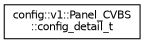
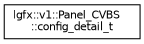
node "config::v1::Panel_CVBS ::config_detail_t": label "config::v1::Panel_CVBS ::config_detail_t" -> "lgfx::v1::Panel_CVBS ::config_detail_t"
